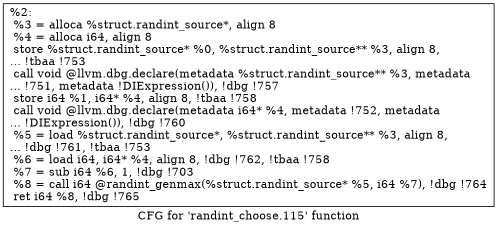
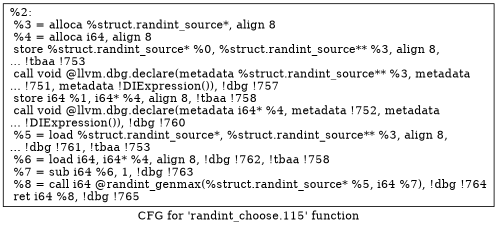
node "%2:": text "%7 = sub i64 %6, 1, !dbg !703" -> "%7 = sub i64 %6, 1, !dbg !763"
